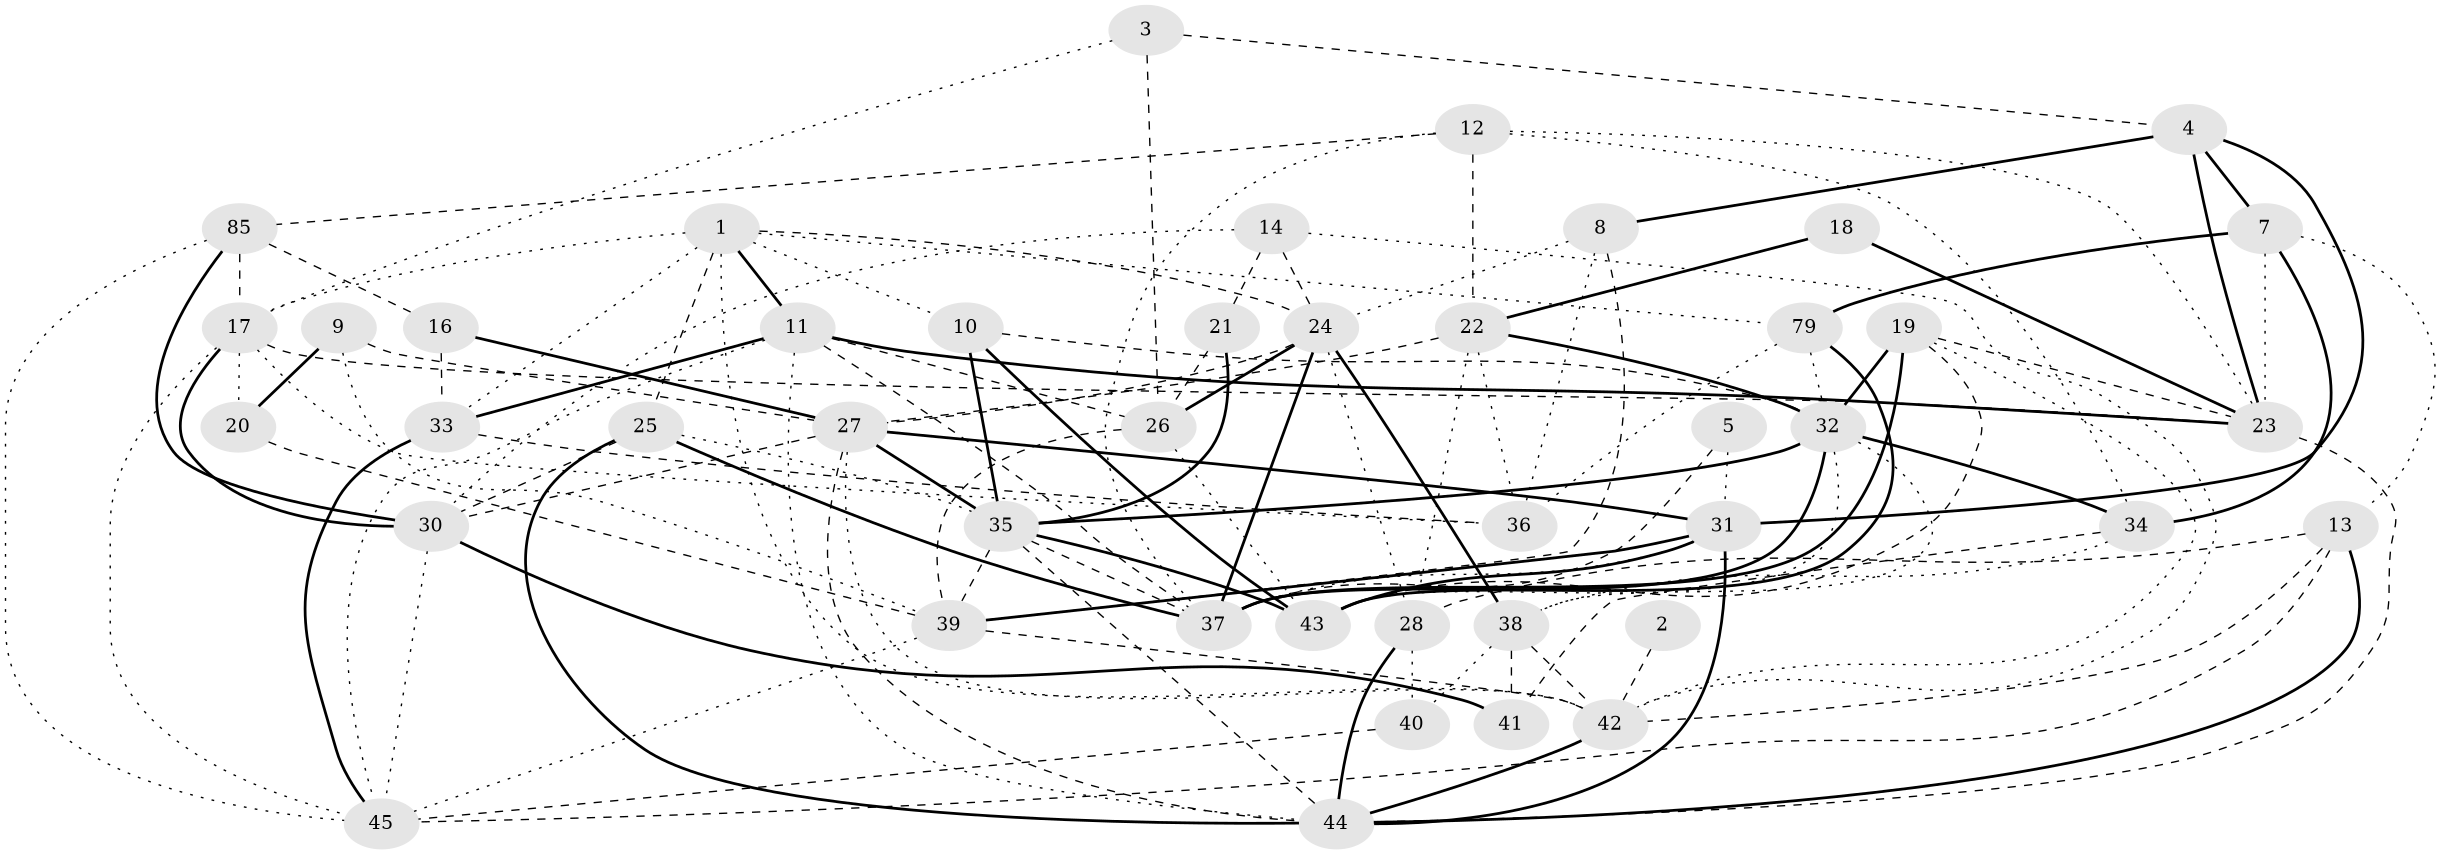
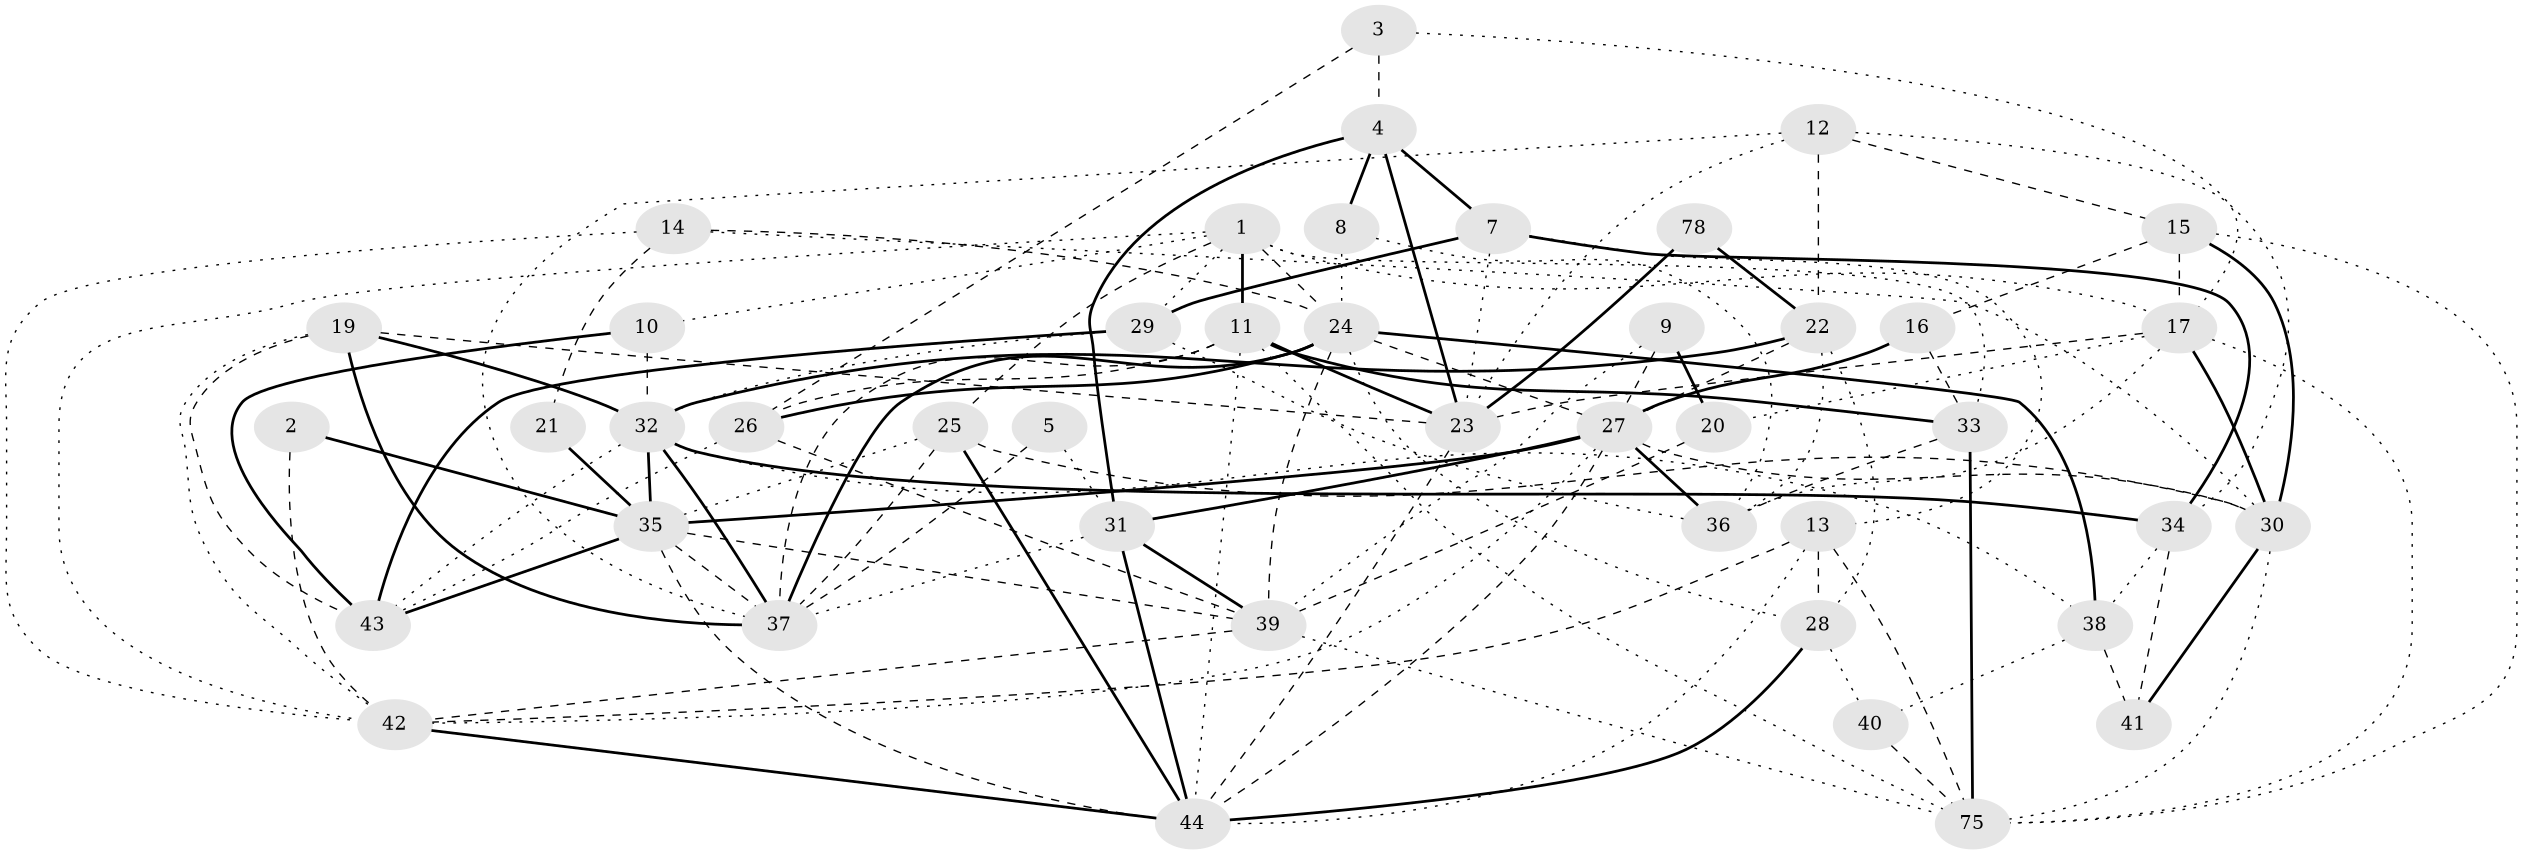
node "85": label "85" -> "15"
node "18": label "18" -> "78"
node "79": label "79" -> "29"
edge "21" -- "26": removed
edge "10" -- "35": now "2" -- "35"
edge "27" -- "36": added
edge "8" -- "39": now "24" -- "39"
edge "25" -- "37": style bold -> dashed
edge "31" -- "43": removed
edge "38" -- "42": removed
edge "13" -- "44": style bold -> dotted
node "45": label "45" -> "75"
